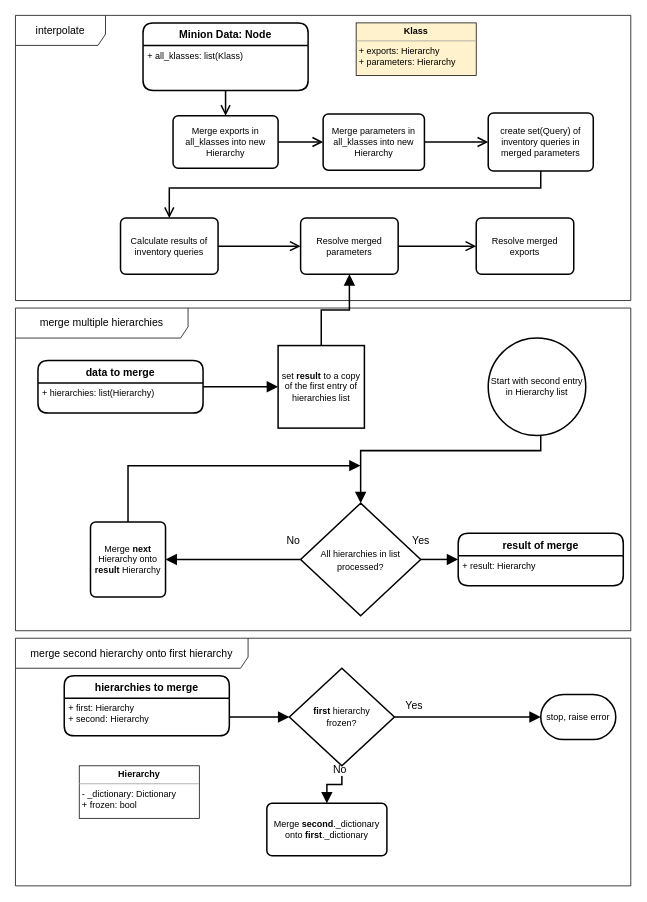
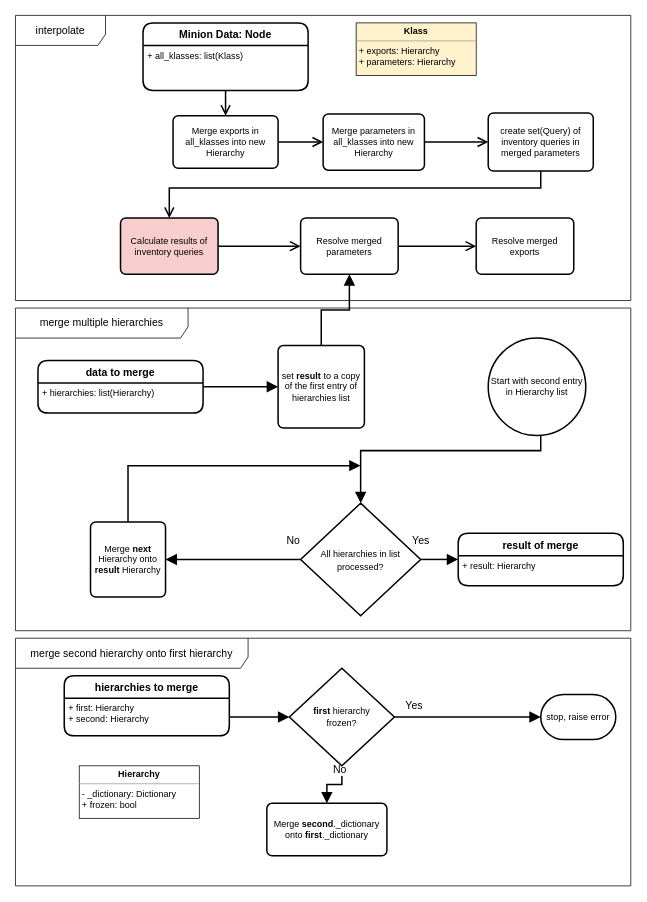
node "Calculate results of inventory queries": fillcolor #ffffff -> #f8cecc
node "set result to a copy of the first entry of hierarchies list": shape rectangle -> rounded rectangle
